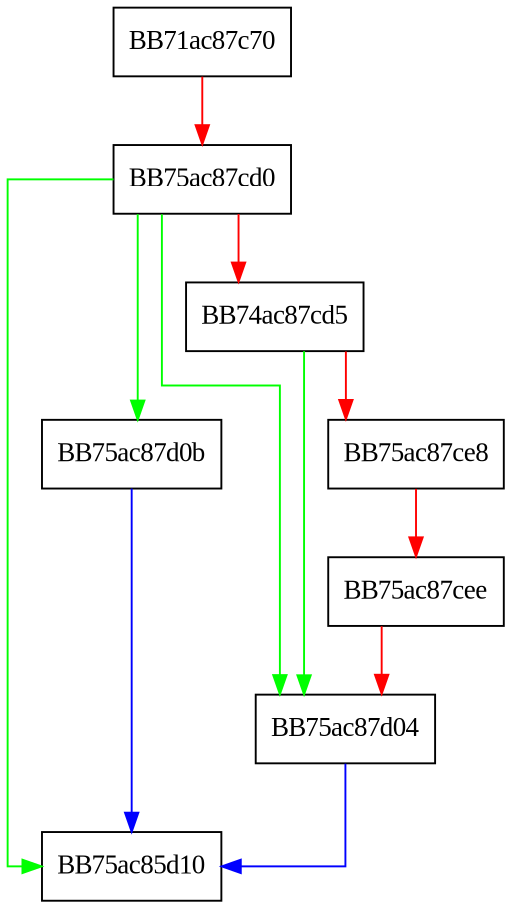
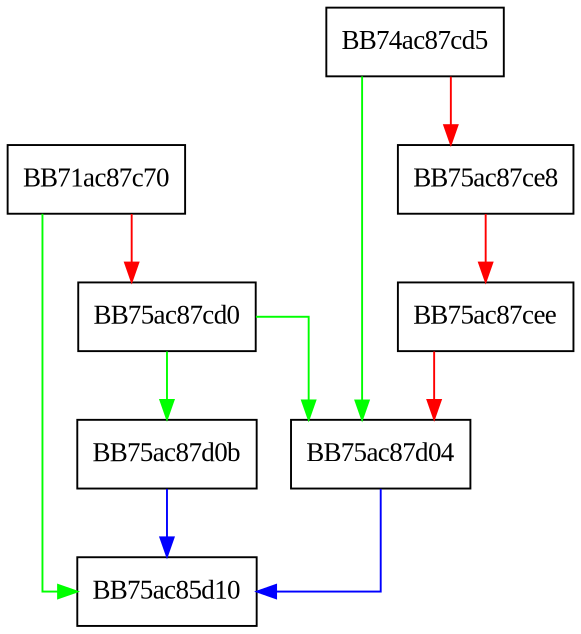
edge "BB75ac87cd0" -> "BB74ac87cd5": removed
edge "BB75ac87cd0" -> "BB75ac85d10": now "BB71ac87c70" -> "BB75ac85d10"
